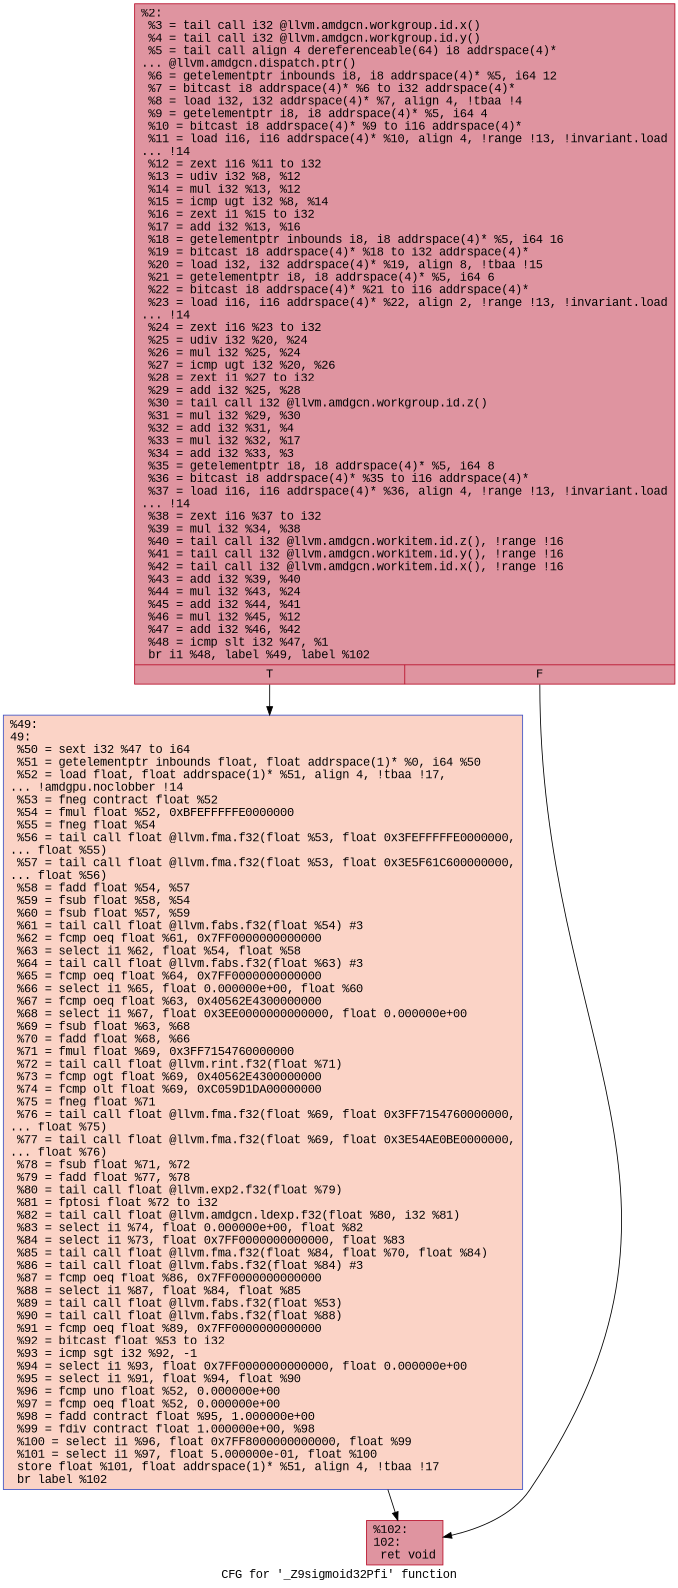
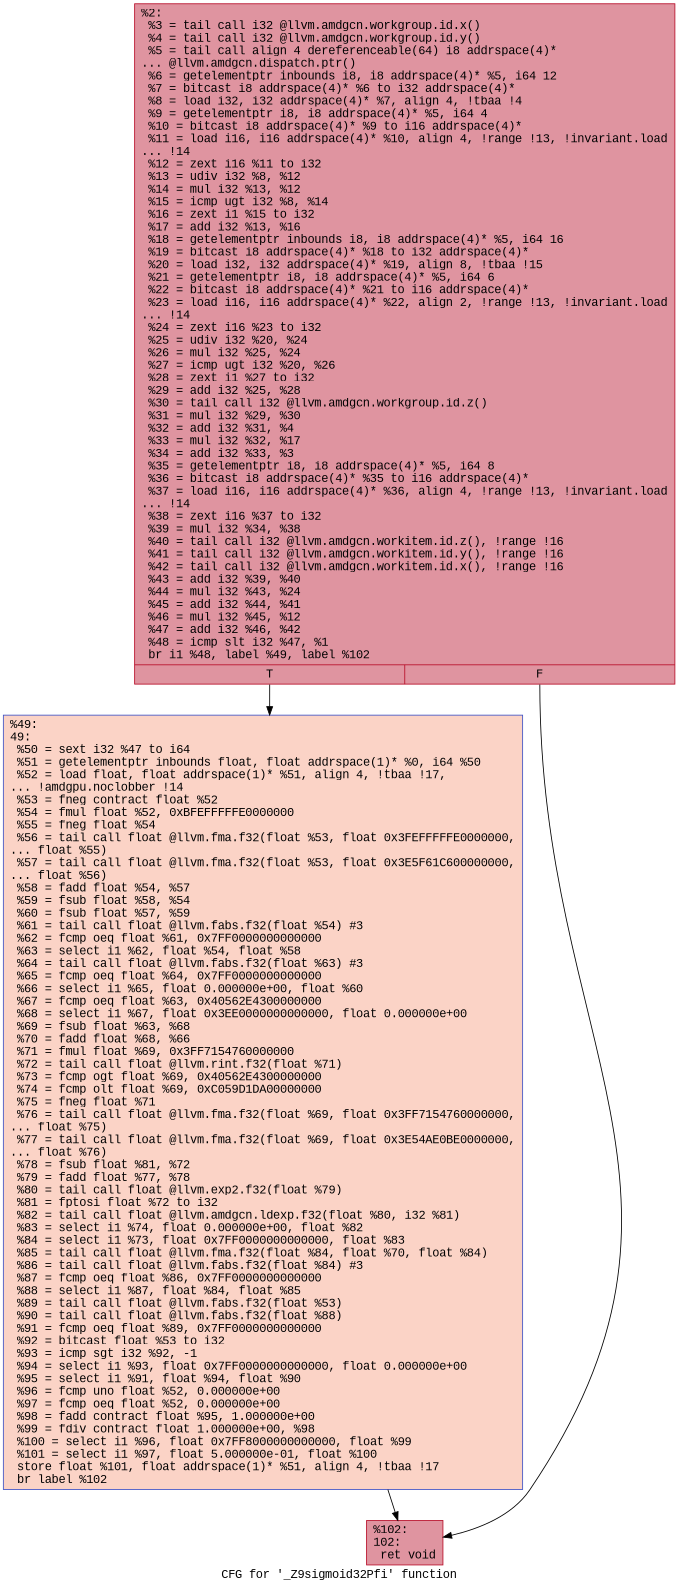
node "%49:": text "%78 = fsub float %71, %72" -> "%78 = fsub float %81, %72"
